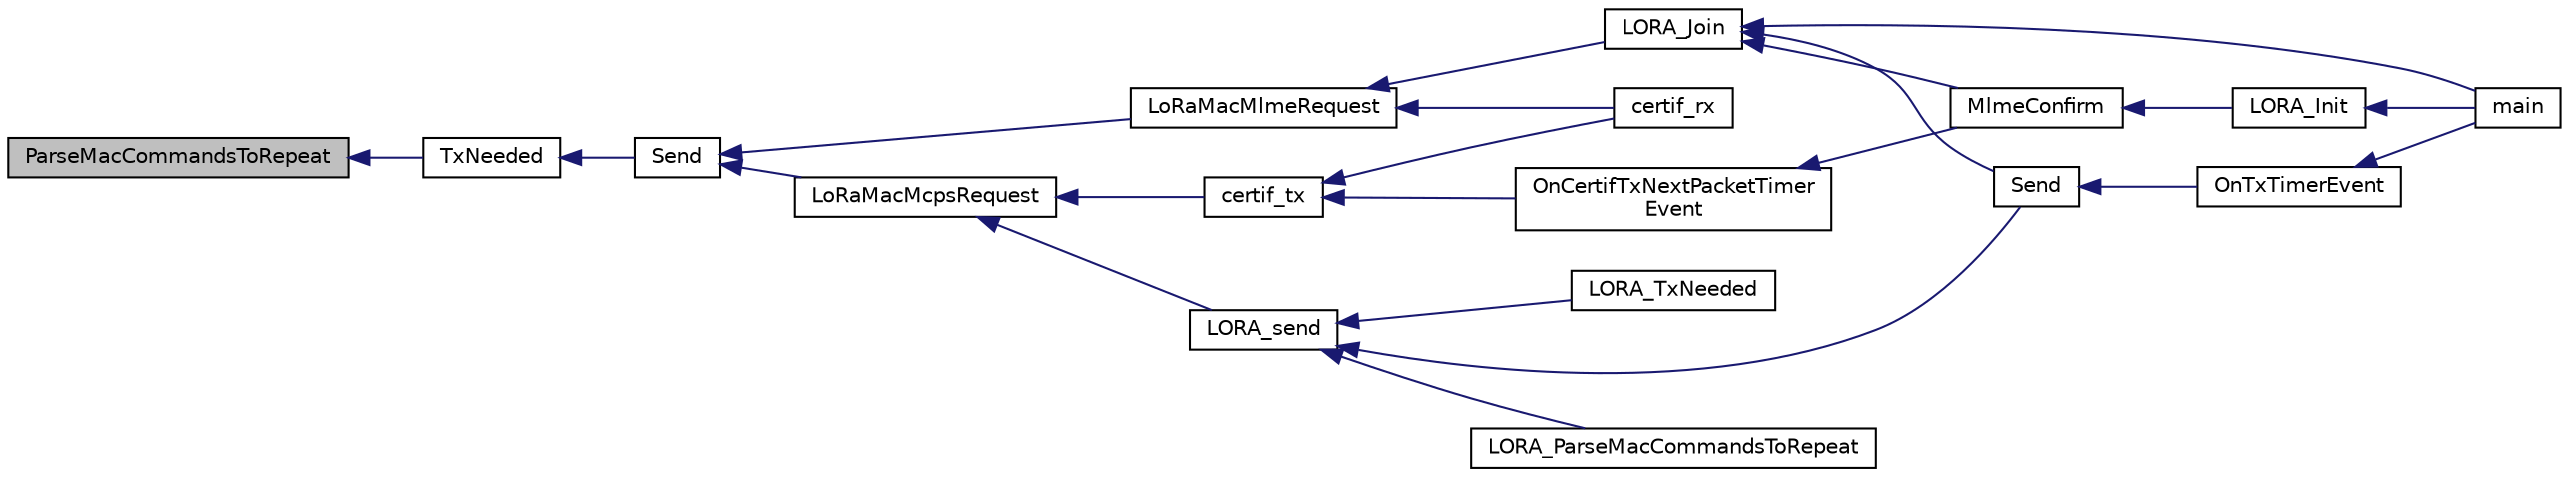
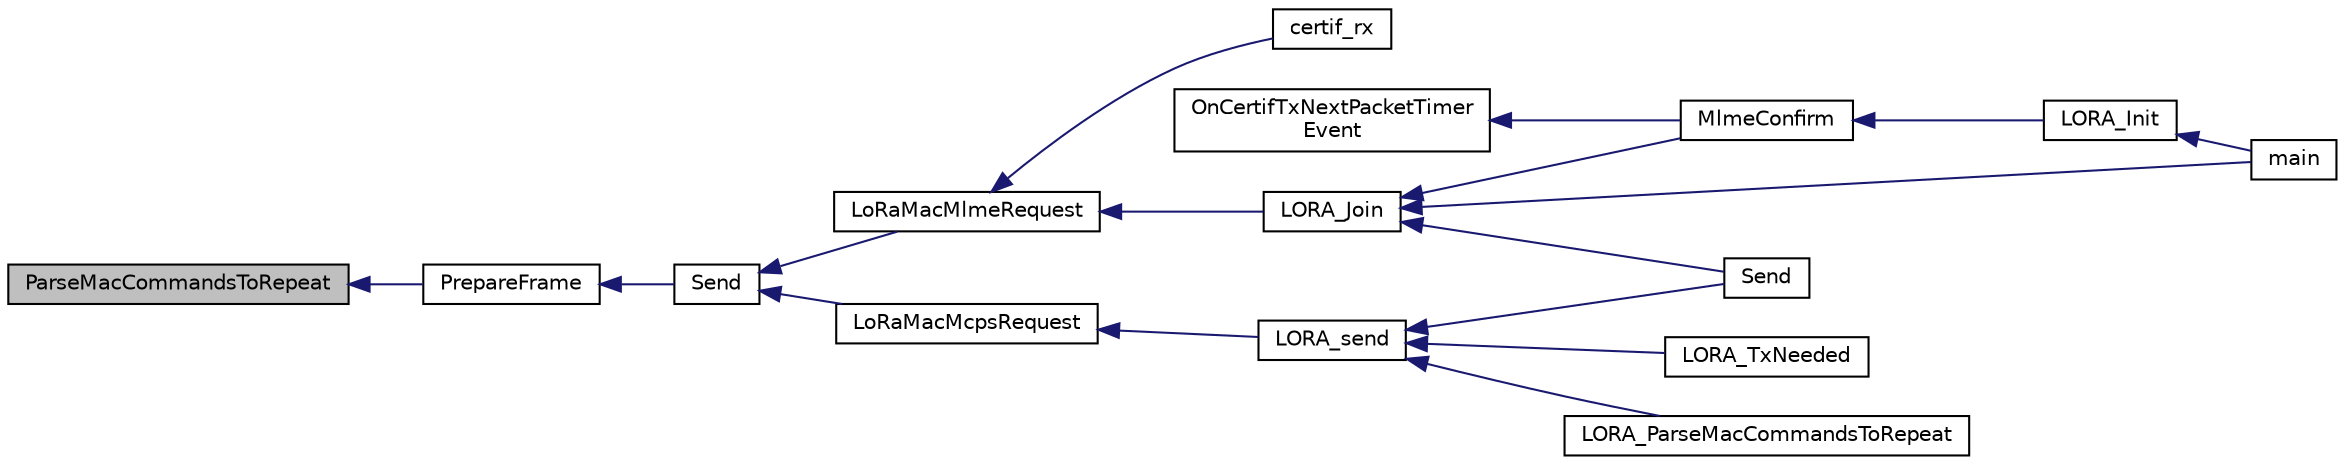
node "TxNeeded": label "TxNeeded" -> "PrepareFrame"
node "OnTxTimerEvent": removed
node "certif_tx": removed
